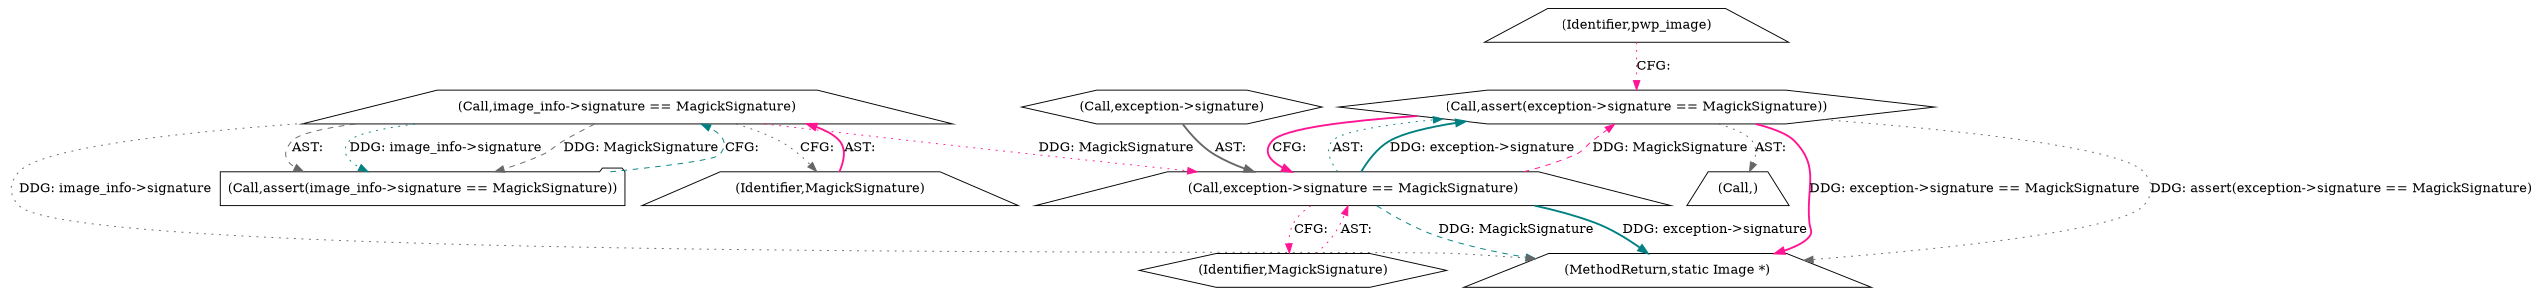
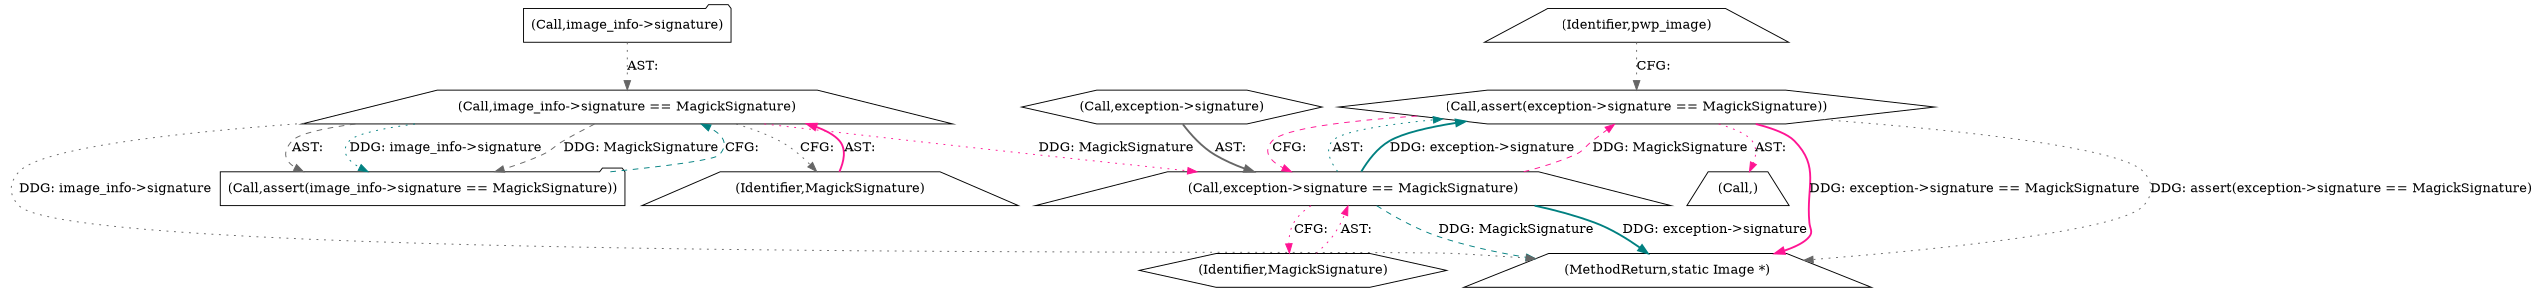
node "(Call,image_info->signature)": added
edge "(Identifier,pwp_image)" -> "(Call,assert(exception->signature == MagickSignature))": color deeppink -> gray40
edge "(Call,assert(exception->signature == MagickSignature))" -> "(Call,exception->signature == MagickSignature)": style bold -> dashed
edge "(Call,assert(exception->signature == MagickSignature))" -> "(Call,)": color gray40 -> deeppink
